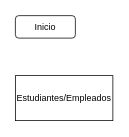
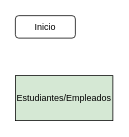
node "Estudiantes/Empleados": fillcolor #ffffff -> #d5e8d4
